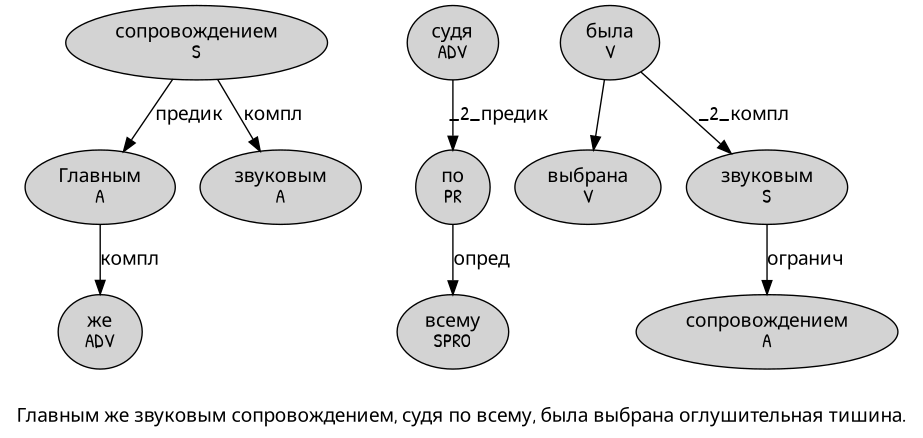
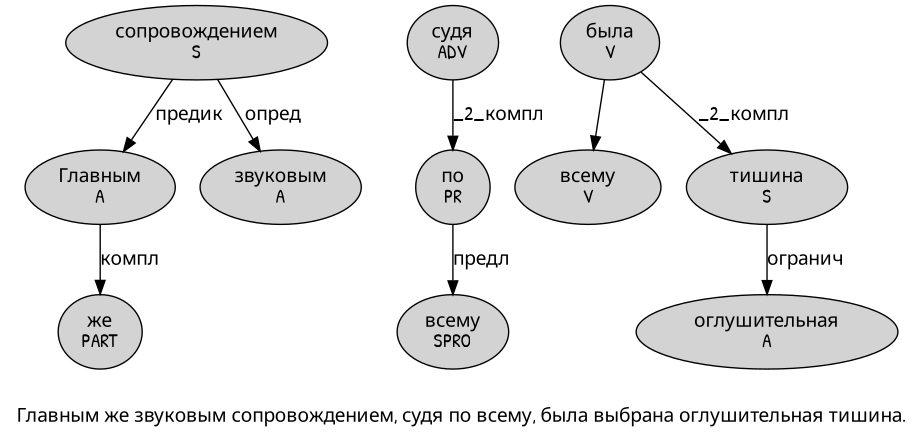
edge "сопровождением S" -> "звуковым A": label "компл" -> "опред"
edge "судя ADV" -> "по PR": label "_2_предик" -> "_2_компл"
node "выбрана V": label "выбрана V" -> "всему V"
node "звуковым S": label "звуковым S" -> "тишина S"
edge "по PR" -> "всему SPRO": label "опред" -> "предл"
node "же ADV": label "же ADV" -> "же PART"
node "сопровождением A": label "сопровождением A" -> "оглушительная A"
